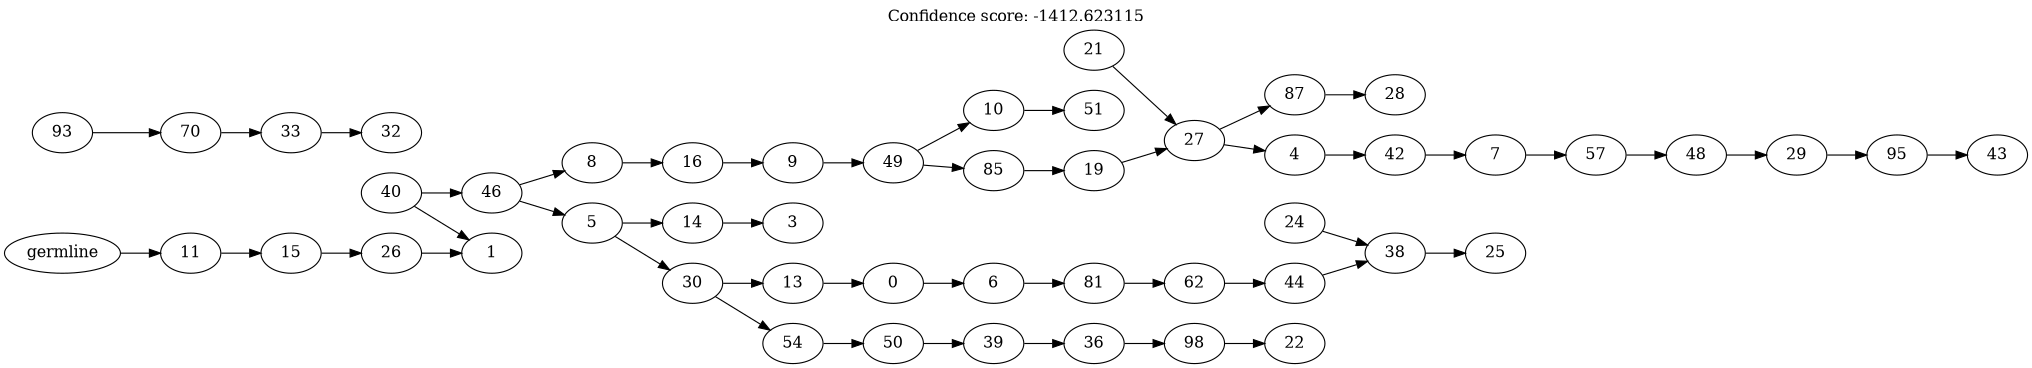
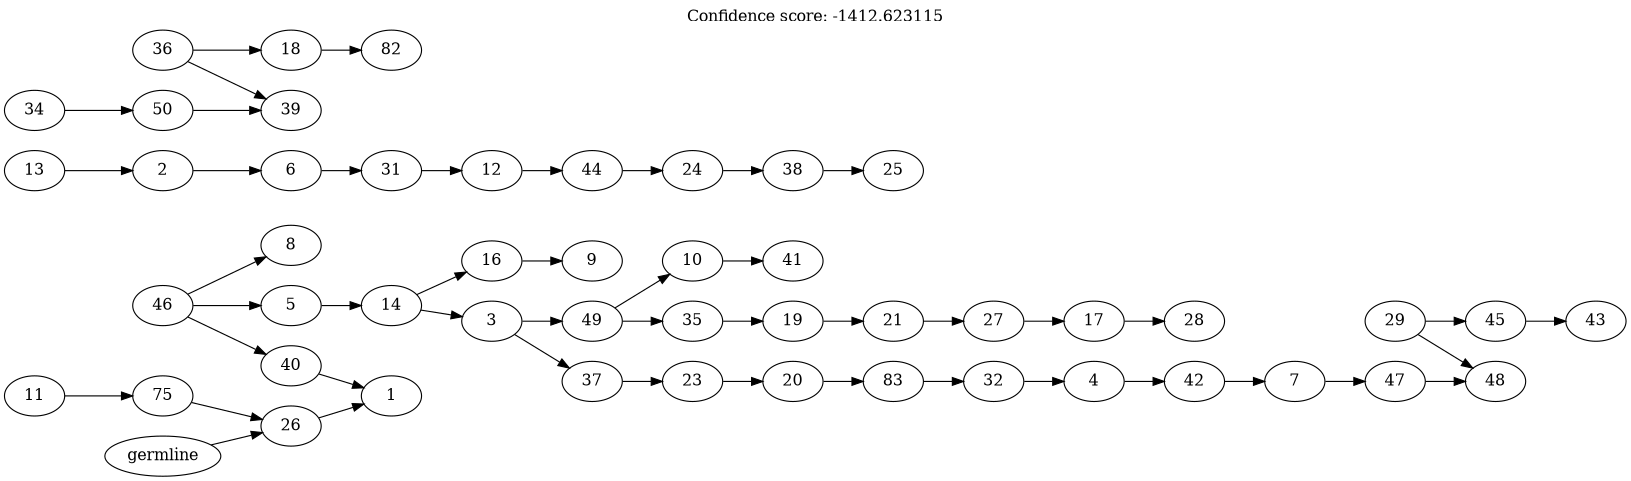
node "87": label "87" -> "17"
node "51": label "51" -> "41"
node "93": label "93" -> "23"
node "70": label "70" -> "20"
node "33": label "33" -> "83"
edge "27" -> "4": now "32" -> "4"
node "57": label "57" -> "47"
edge "48" -> "29": reversed
node "95": label "95" -> "45"
edge "19" -> "27": now "19" -> "21"
edge "8" -> "16": now "14" -> "16"
edge "9" -> "49": now "3" -> "49"
node "85": label "85" -> "35"
edge "40" -> "46": reversed
edge "germline" -> "11": now "germline" -> "26"
node "15": label "15" -> "75"
edge "44" -> "38": now "44" -> "24"
node "30": removed
node "0": label "0" -> "2"
node "81": label "81" -> "31"
node "62": label "62" -> "12"
node "54": label "54" -> "34"
edge "39" -> "36": reversed
node "98": label "98" -> "18"
node "22": label "22" -> "82"
node "37": added
